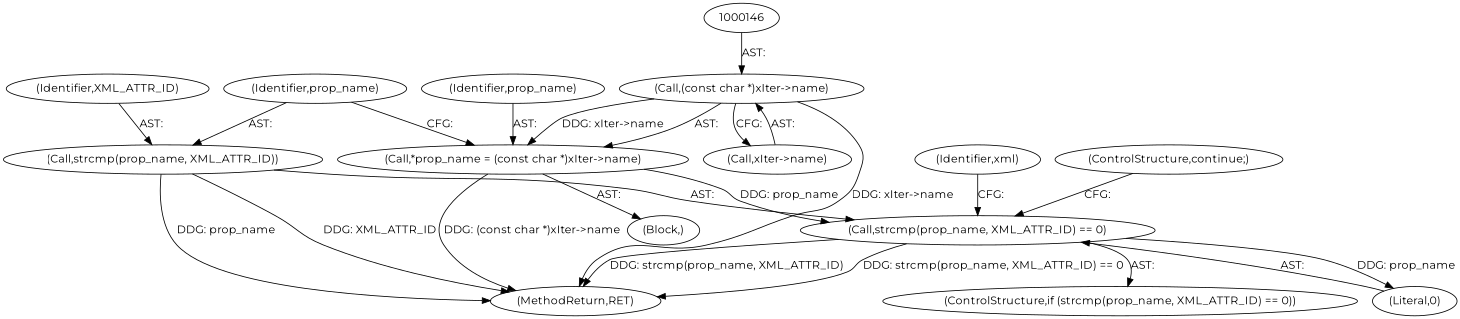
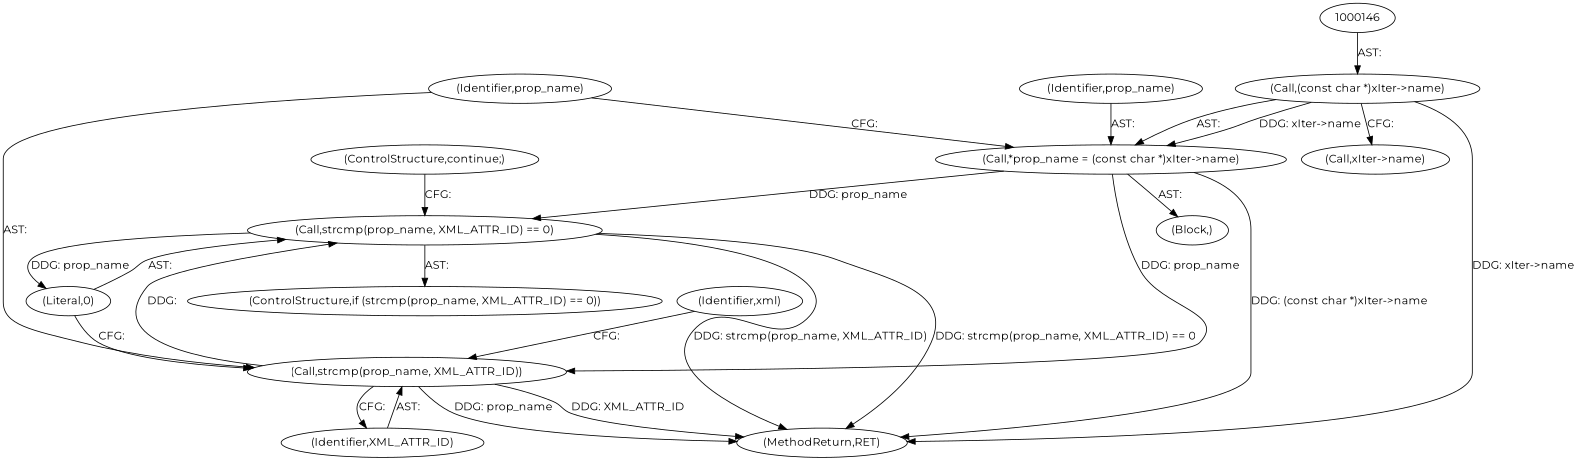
edge "(Call,xIter->name)" -> "(Call,(const char *)xIter->name)": removed, label "AST:"
edge "(Identifier,xml)" -> "(Call,strcmp(prop_name, XML_ATTR_ID) == 0)": now "(Identifier,xml)" -> "(Call,strcmp(prop_name, XML_ATTR_ID))"
edge "(Call,strcmp(prop_name, XML_ATTR_ID))" -> "(Call,strcmp(prop_name, XML_ATTR_ID) == 0)": label "AST: " -> "DDG: "
edge "(Literal,0)" -> "(Call,strcmp(prop_name, XML_ATTR_ID))": added, label "CFG:"
edge "(Call,*prop_name = (const char *)xIter->name)" -> "(Call,strcmp(prop_name, XML_ATTR_ID))": added, label "DDG: prop_name"
edge "(Call,strcmp(prop_name, XML_ATTR_ID))" -> "(Identifier,XML_ATTR_ID)": added, label "CFG:"
